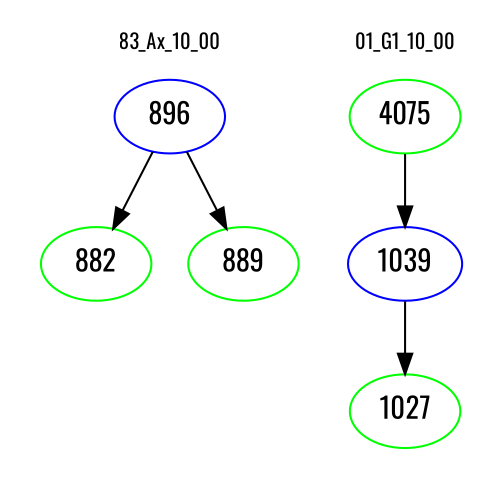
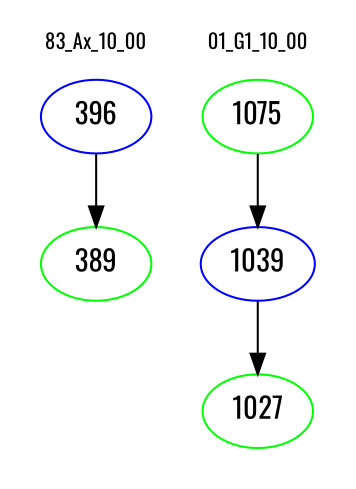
node "896": label "896" -> "396"
node "4075": label "4075" -> "1075"
node "882": removed
node "889": label "889" -> "389"
